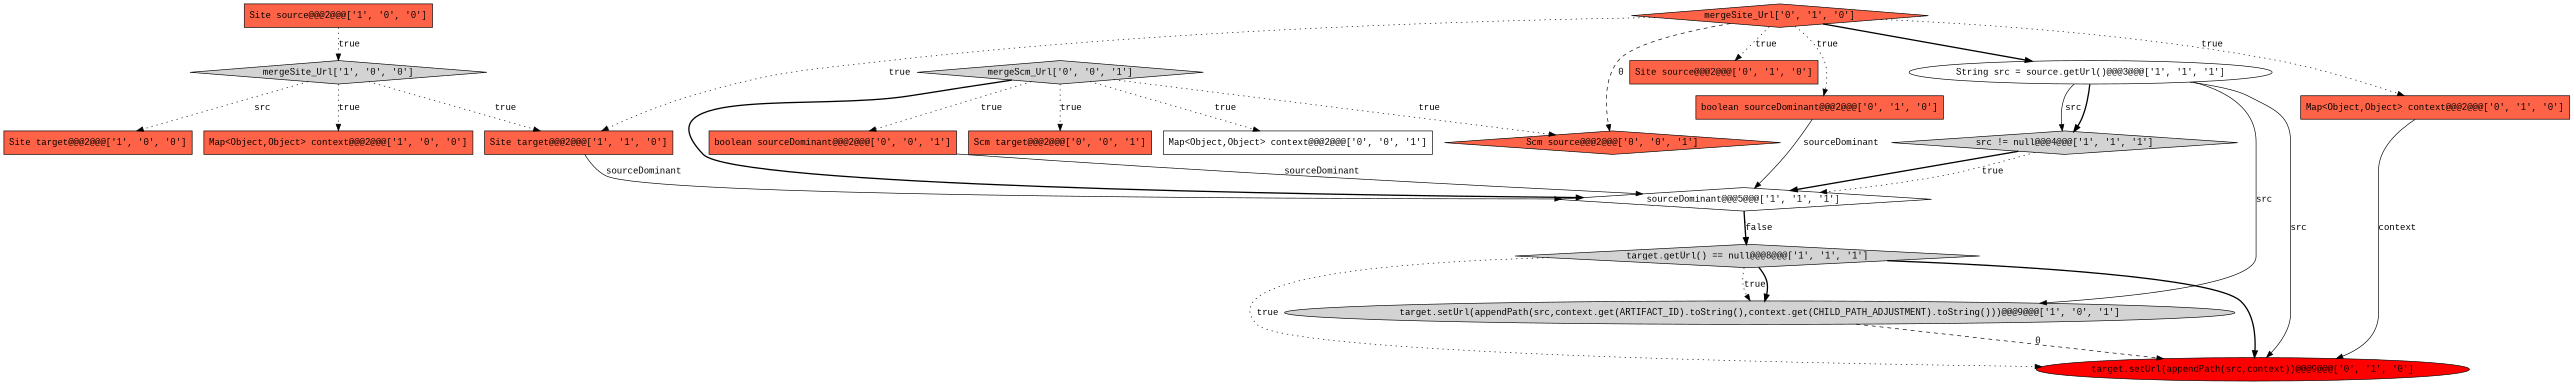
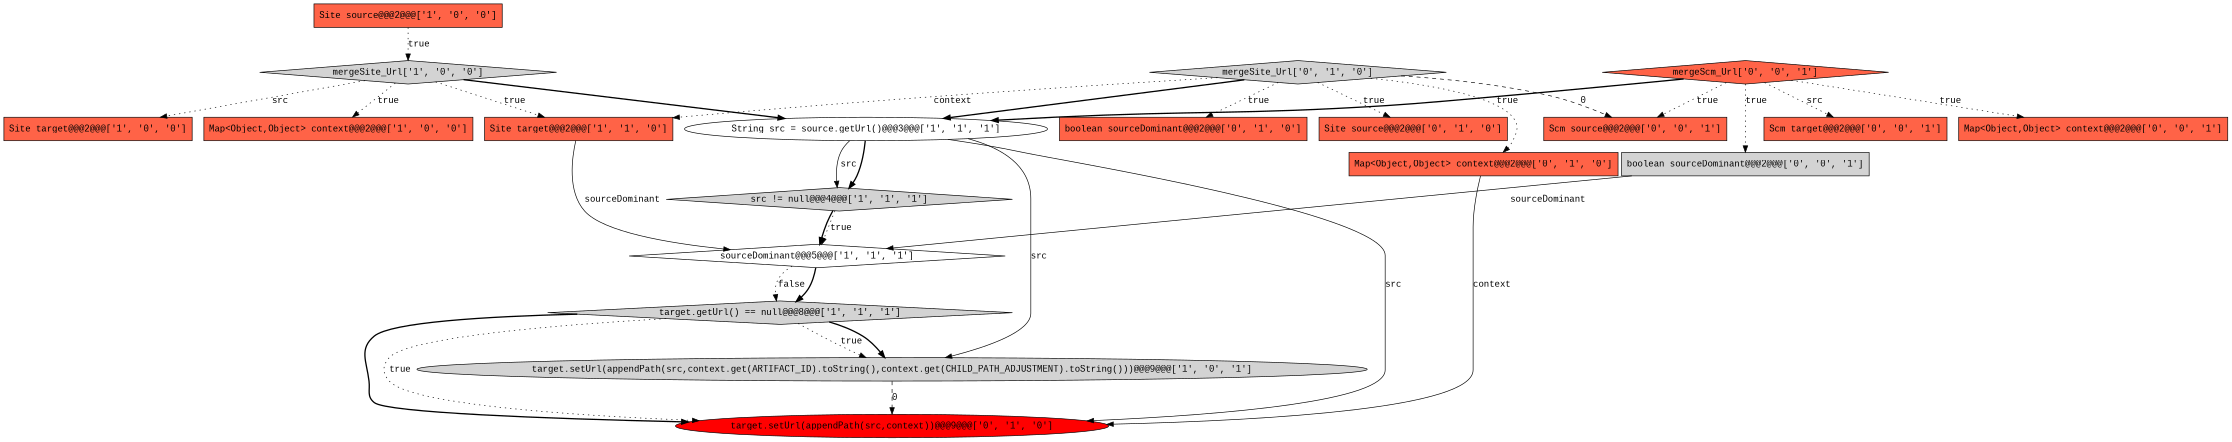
node "mergeSite_Url['0', '1', '0']": fillcolor tomato -> lightgray
edge "mergeSite_Url['0', '1', '0']" -> "Site target@@@2@@@['1', '1', '0']": label "true" -> "context"
node "mergeScm_Url['0', '0', '1']": fillcolor lightgray -> tomato
edge "mergeSite_Url['1', '0', '0']" -> "String src = source.getUrl()@@@3@@@['1', '1', '1']": added
edge "mergeScm_Url['0', '0', '1']" -> "Scm target@@@2@@@['0', '0', '1']": label "true" -> "src"
node "boolean sourceDominant@@@2@@@['0', '0', '1']": fillcolor tomato -> lightgray
node "Map<Object,Object> context@@@2@@@['0', '0', '1']": fillcolor white -> tomato
node "Scm source@@@2@@@['0', '0', '1']": shape diamond -> box
edge "boolean sourceDominant@@@2@@@['0', '1', '0']" -> "sourceDominant@@@5@@@['1', '1', '1']": removed, label "sourceDominant"
edge "mergeScm_Url['0', '0', '1']" -> "sourceDominant@@@5@@@['1', '1', '1']": now "mergeScm_Url['0', '0', '1']" -> "String src = source.getUrl()@@@3@@@['1', '1', '1']"
